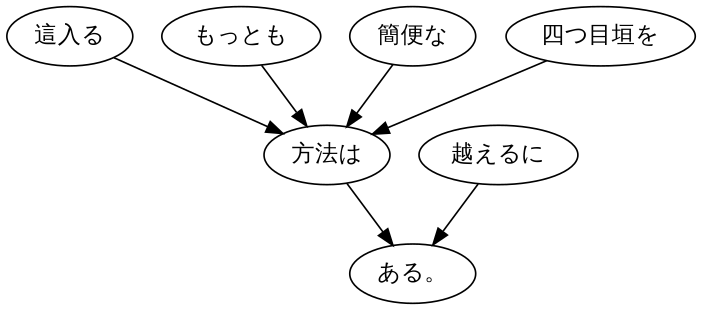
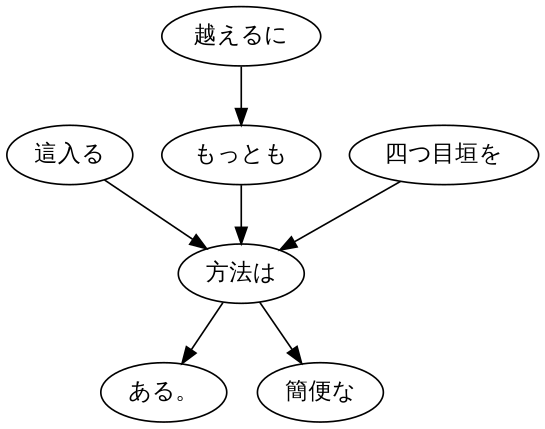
edge "簡便な" -> "方法は": reversed
edge "越えるに" -> "ある。": now "越えるに" -> "もっとも"
